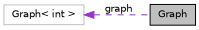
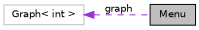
node "Graph": label "Graph" -> "Menu"
